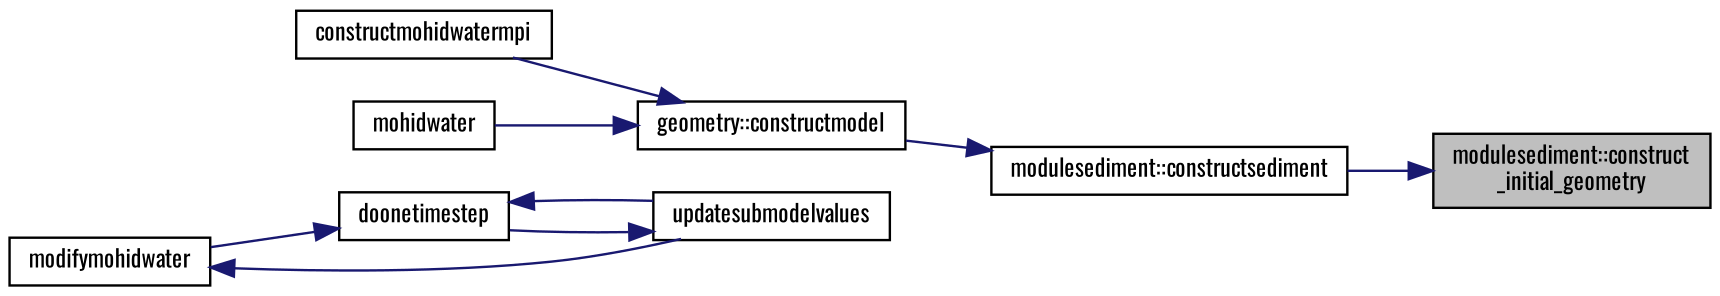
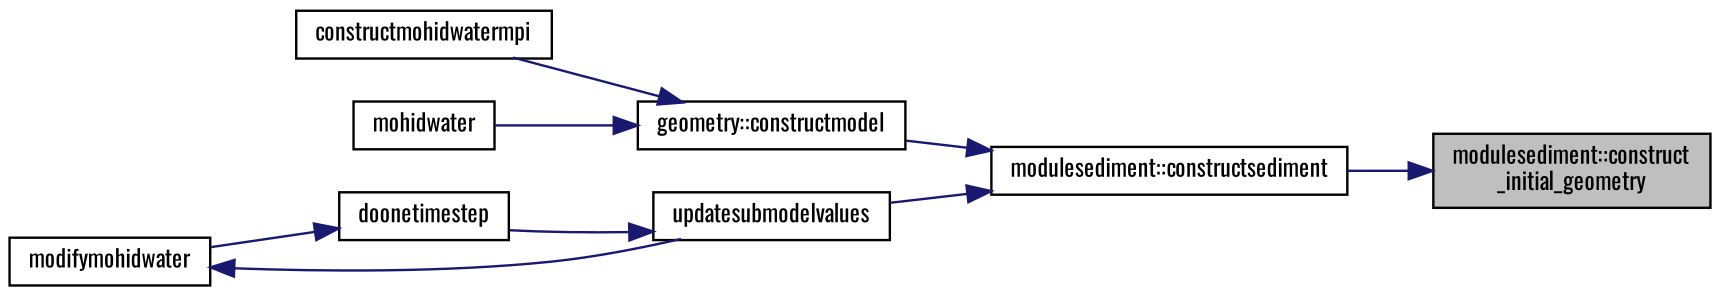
edge "updatesubmodelvalues" -> "doonetimestep": now "updatesubmodelvalues" -> "modulesediment::constructsediment"
